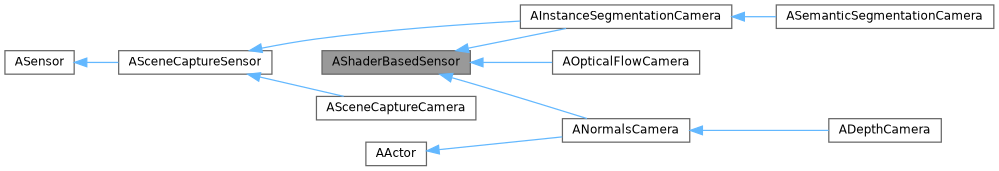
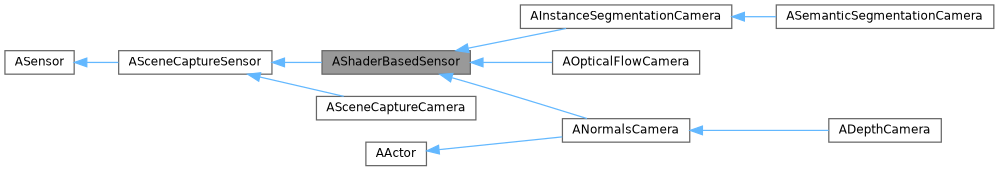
edge "AInstanceSegmentationCamera" -> "ASceneCaptureSensor": now "AShaderBasedSensor" -> "ASceneCaptureSensor"
